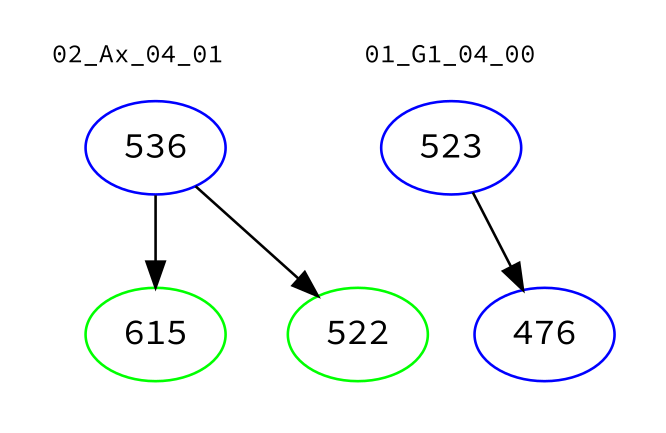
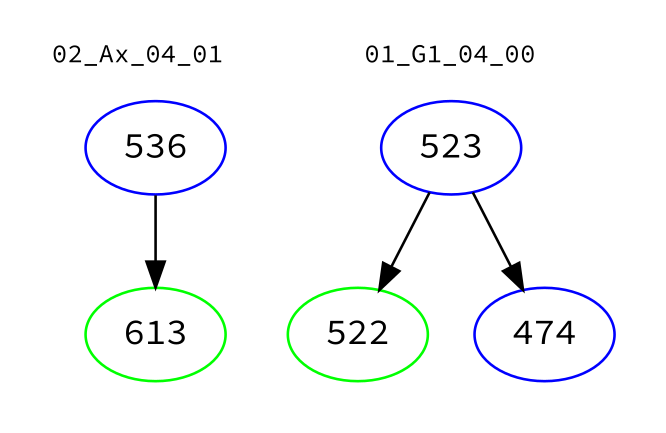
edge "536" -> "522": now "523" -> "522"
node "615": label "615" -> "613"
node "476": label "476" -> "474"
